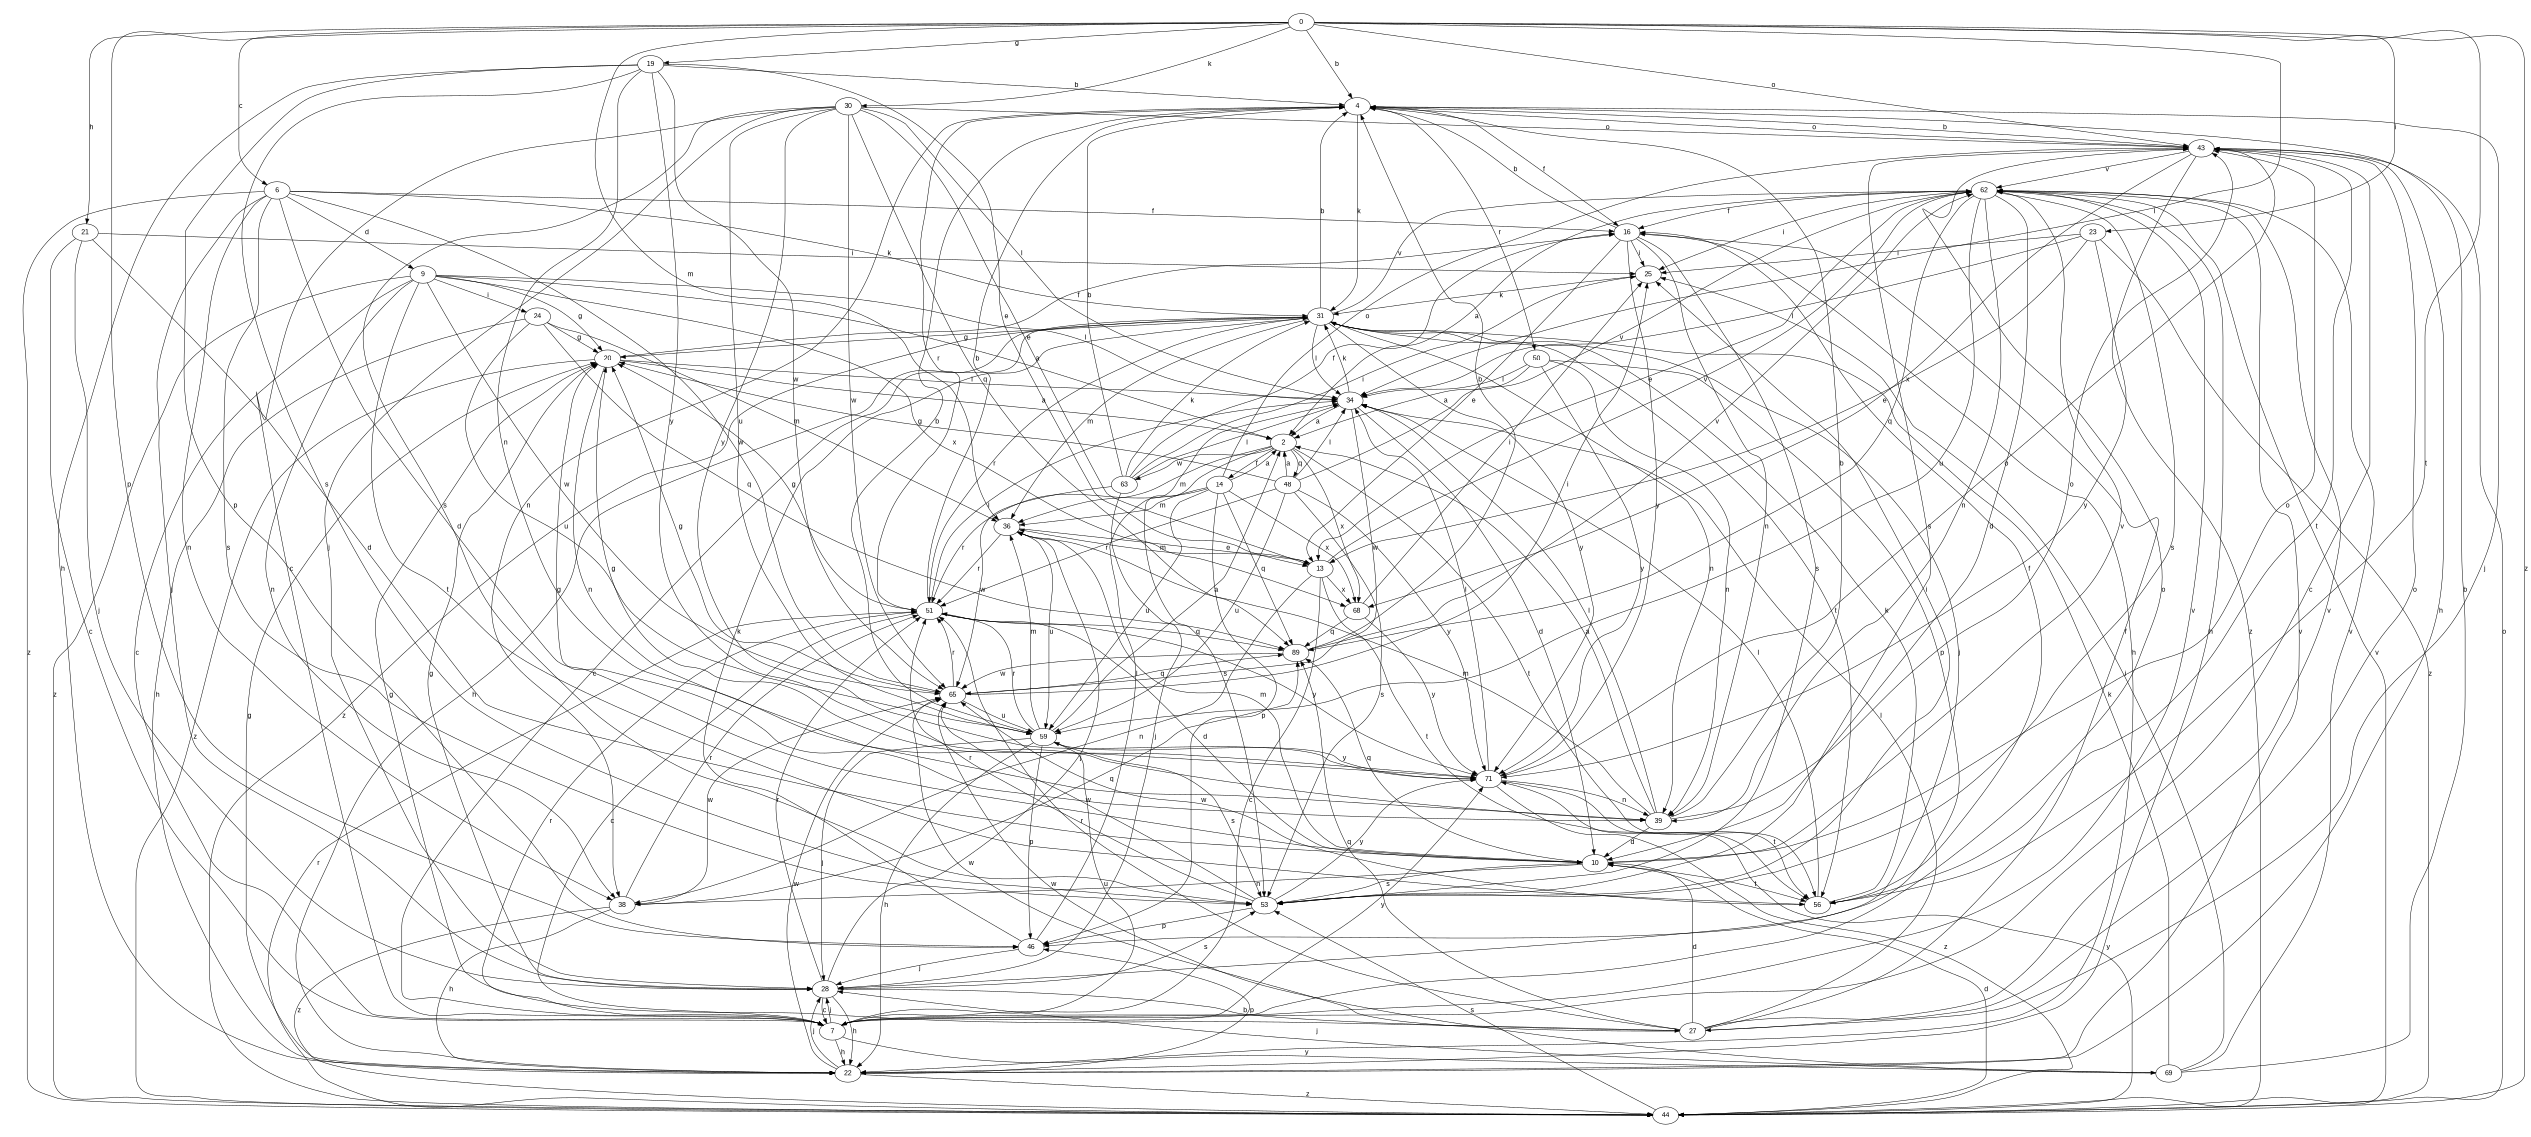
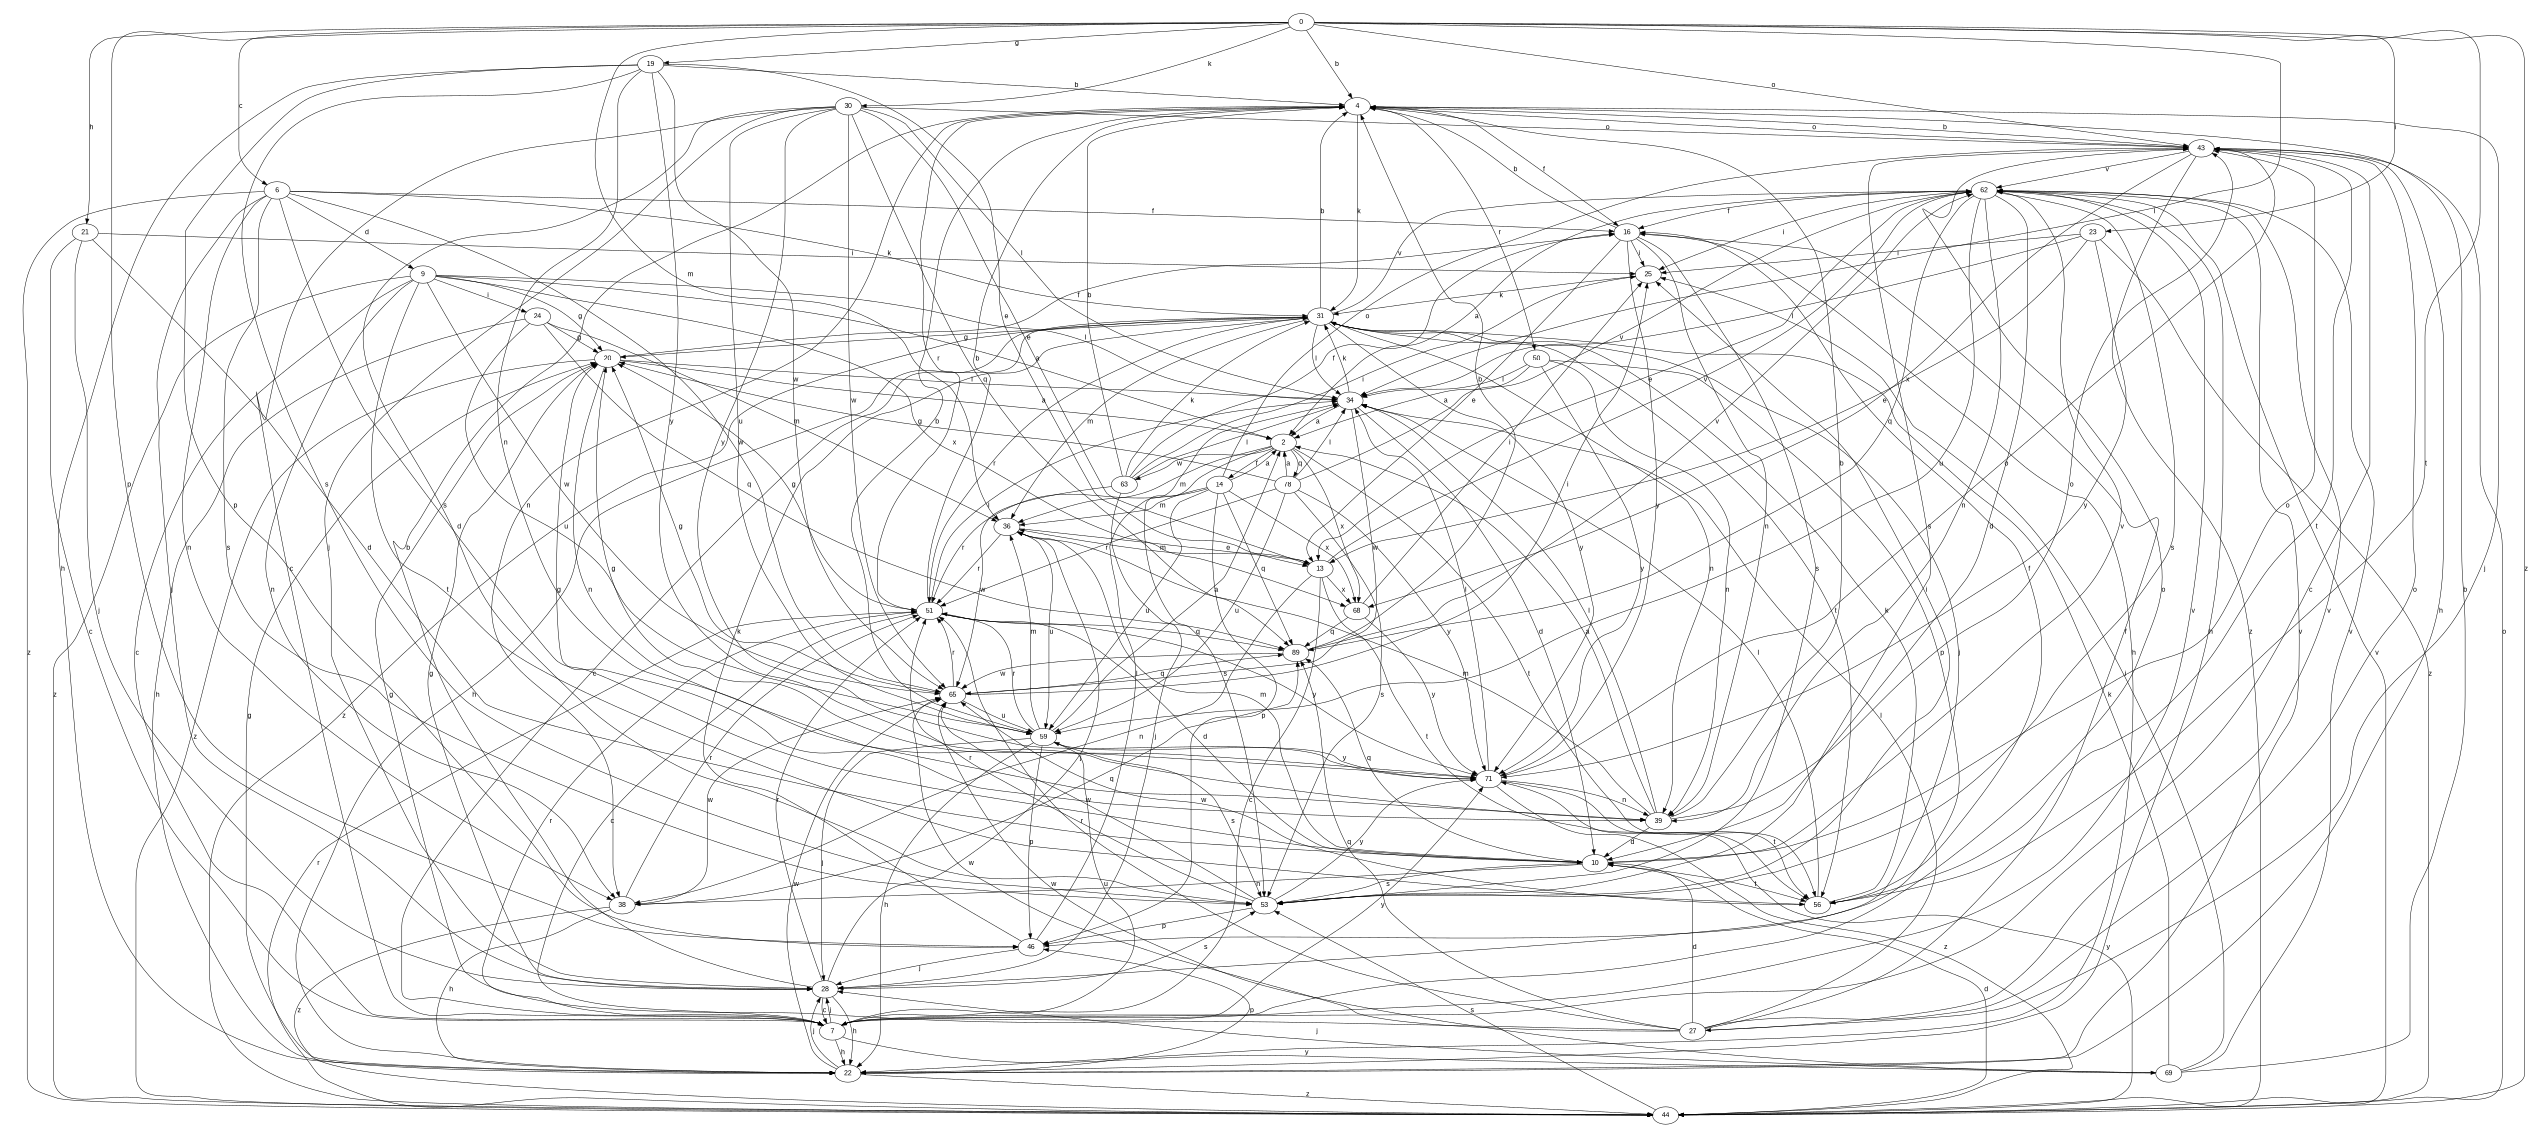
node "48": label "48" -> "78"
edge "28" -> "27": now "28" -> "4"
